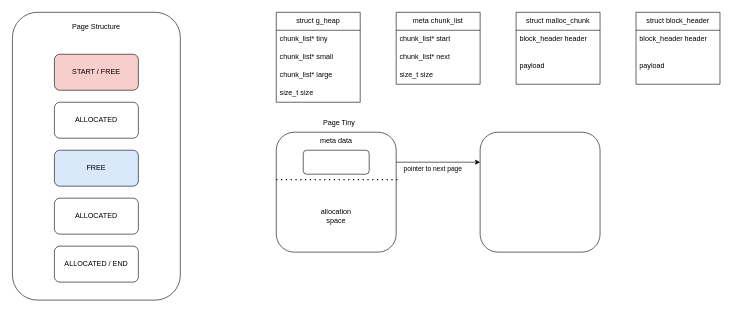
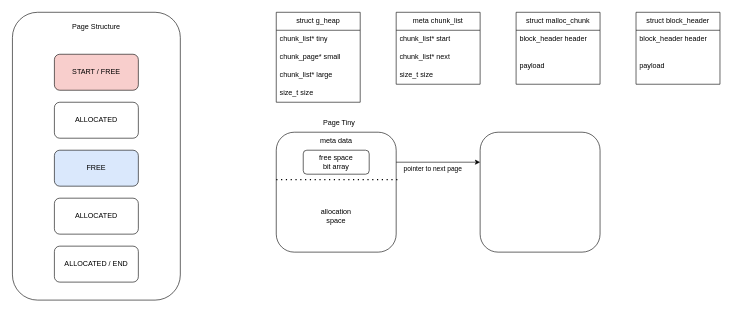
node "chunk_list* small": label "chunk_list* small" -> "chunk_page* small"
node "free space bit array": added
